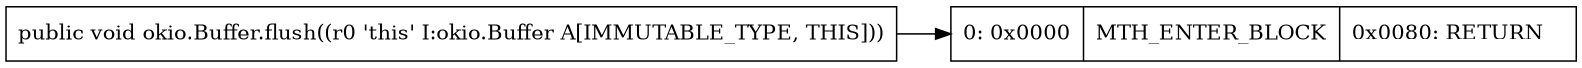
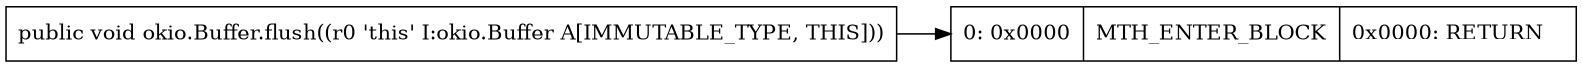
node "0: 0x0000": text "0x0080: RETURN" -> "0x0000: RETURN"
